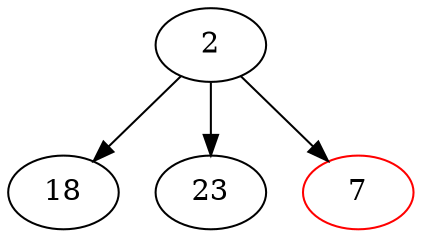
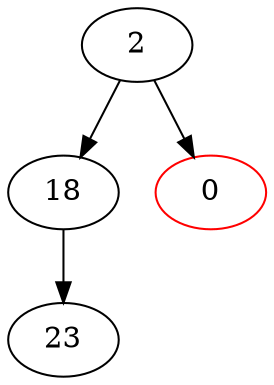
edge "2" -> "23": now "18" -> "23"
node "7": label "7" -> "0"
